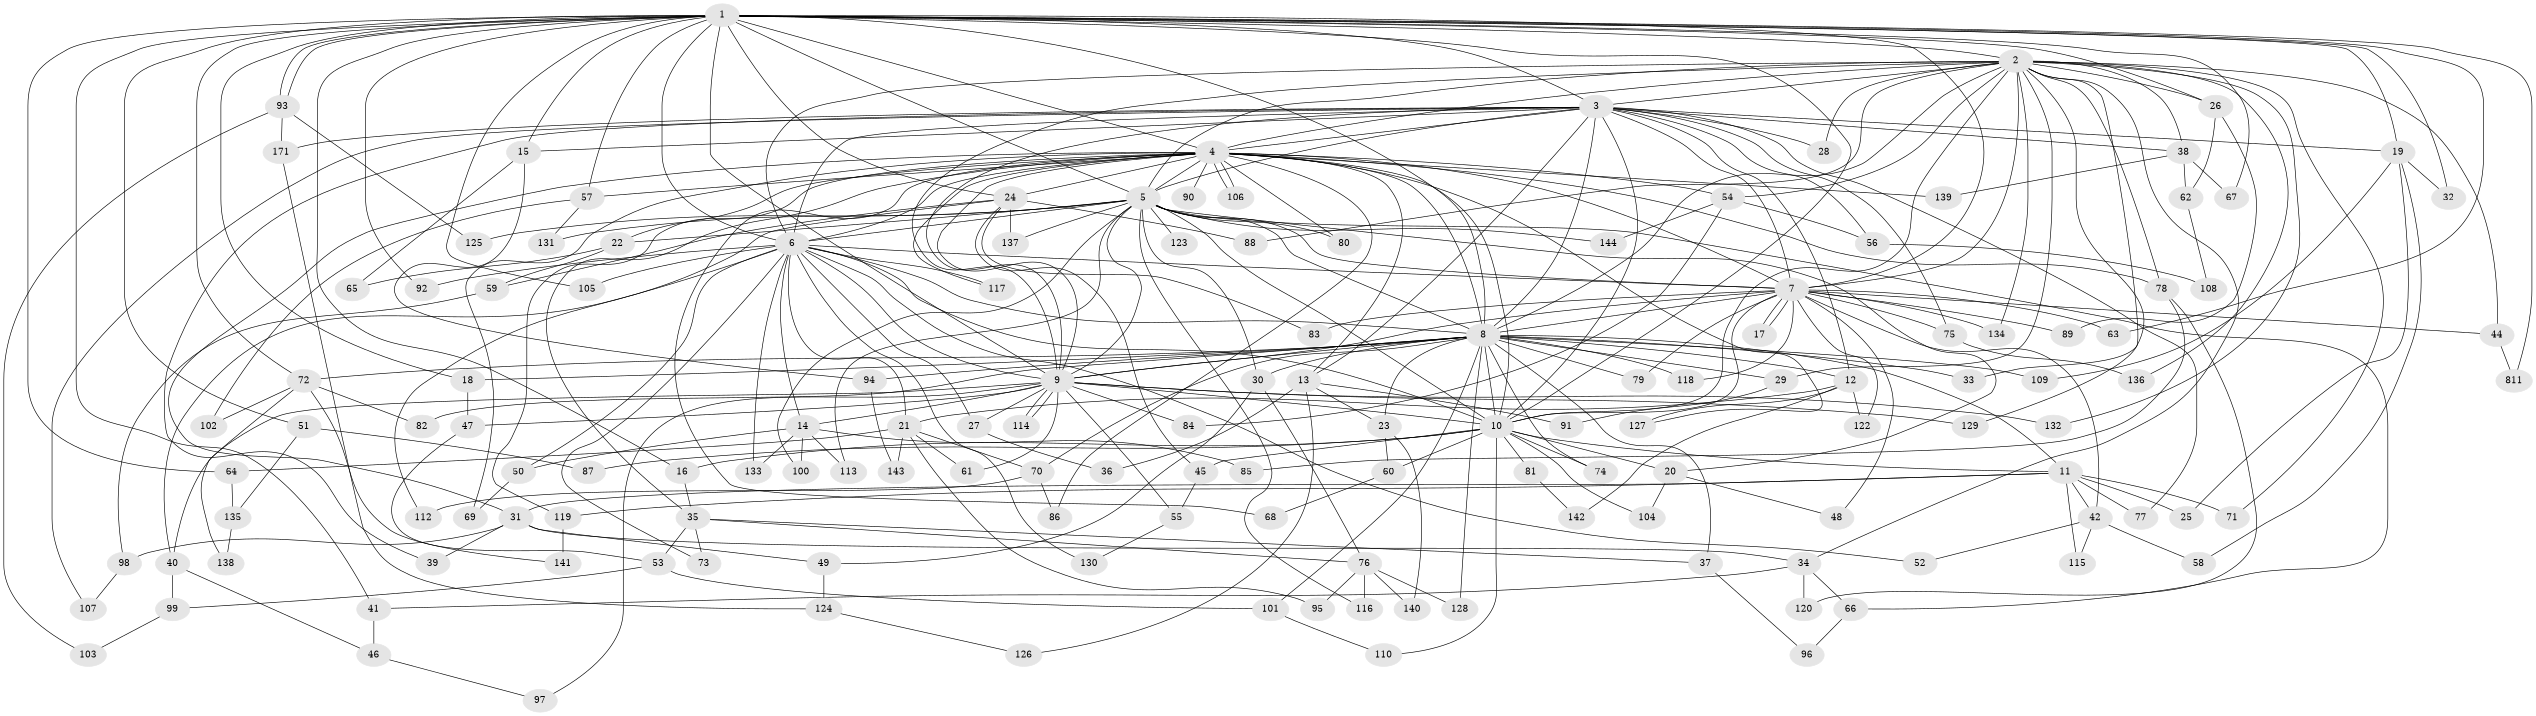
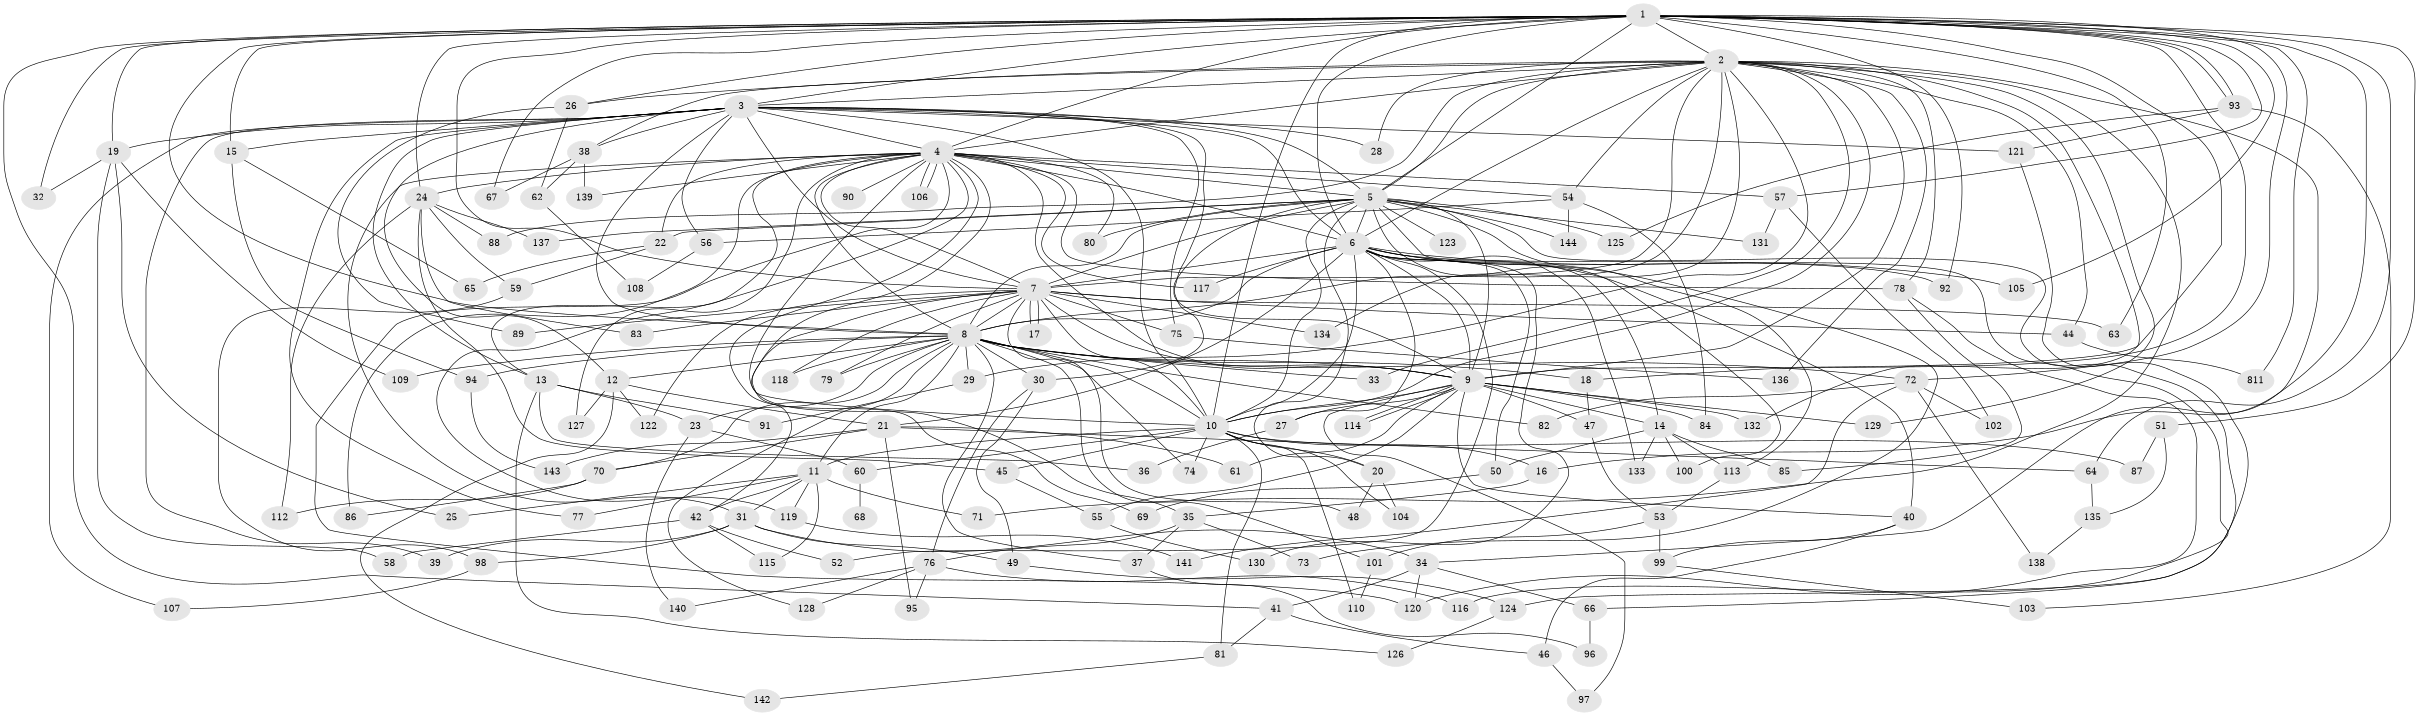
node "171": label "171" -> "121"
edge "4" -- "68": now "4" -- "120"
edge "35" -- "53": now "113" -- "53"
edge "41" -- "81": added
